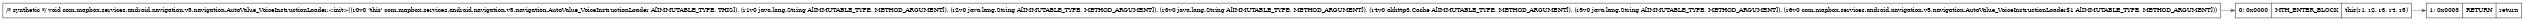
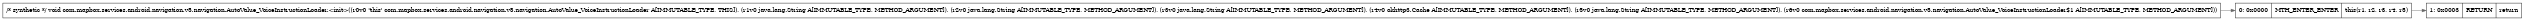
node "0: 0x0000": text "MTH_ENTER_BLOCK" -> "MTH_ENTER_ENTER"
